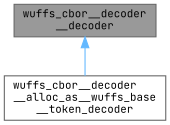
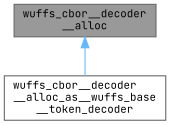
node "wuffs_cbor__decoder __decoder": label "wuffs_cbor__decoder __decoder" -> "wuffs_cbor__decoder __alloc"
